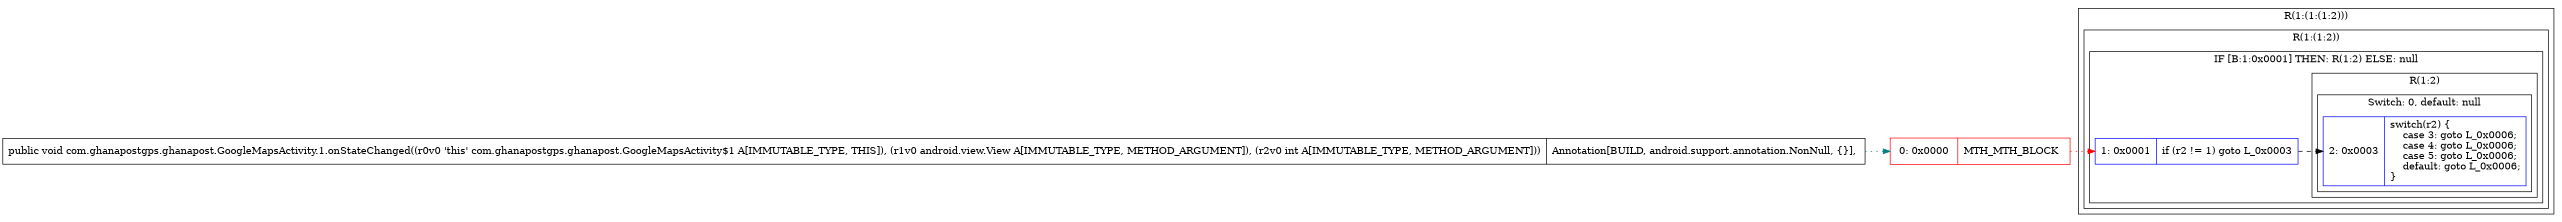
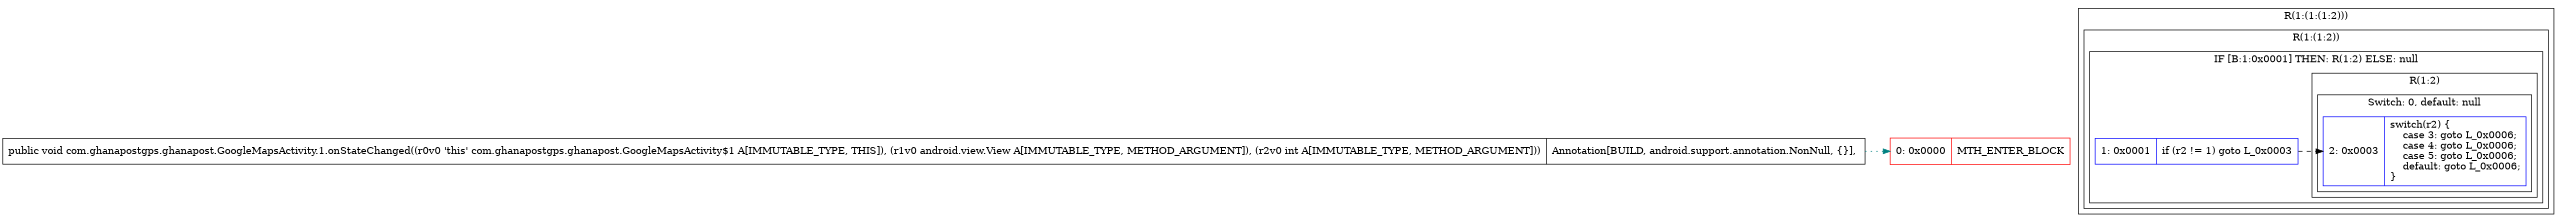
node "0: 0x0000": text "MTH_MTH_BLOCK" -> "MTH_ENTER_BLOCK"
edge "0: 0x0000" -> "1: 0x0001": removed
